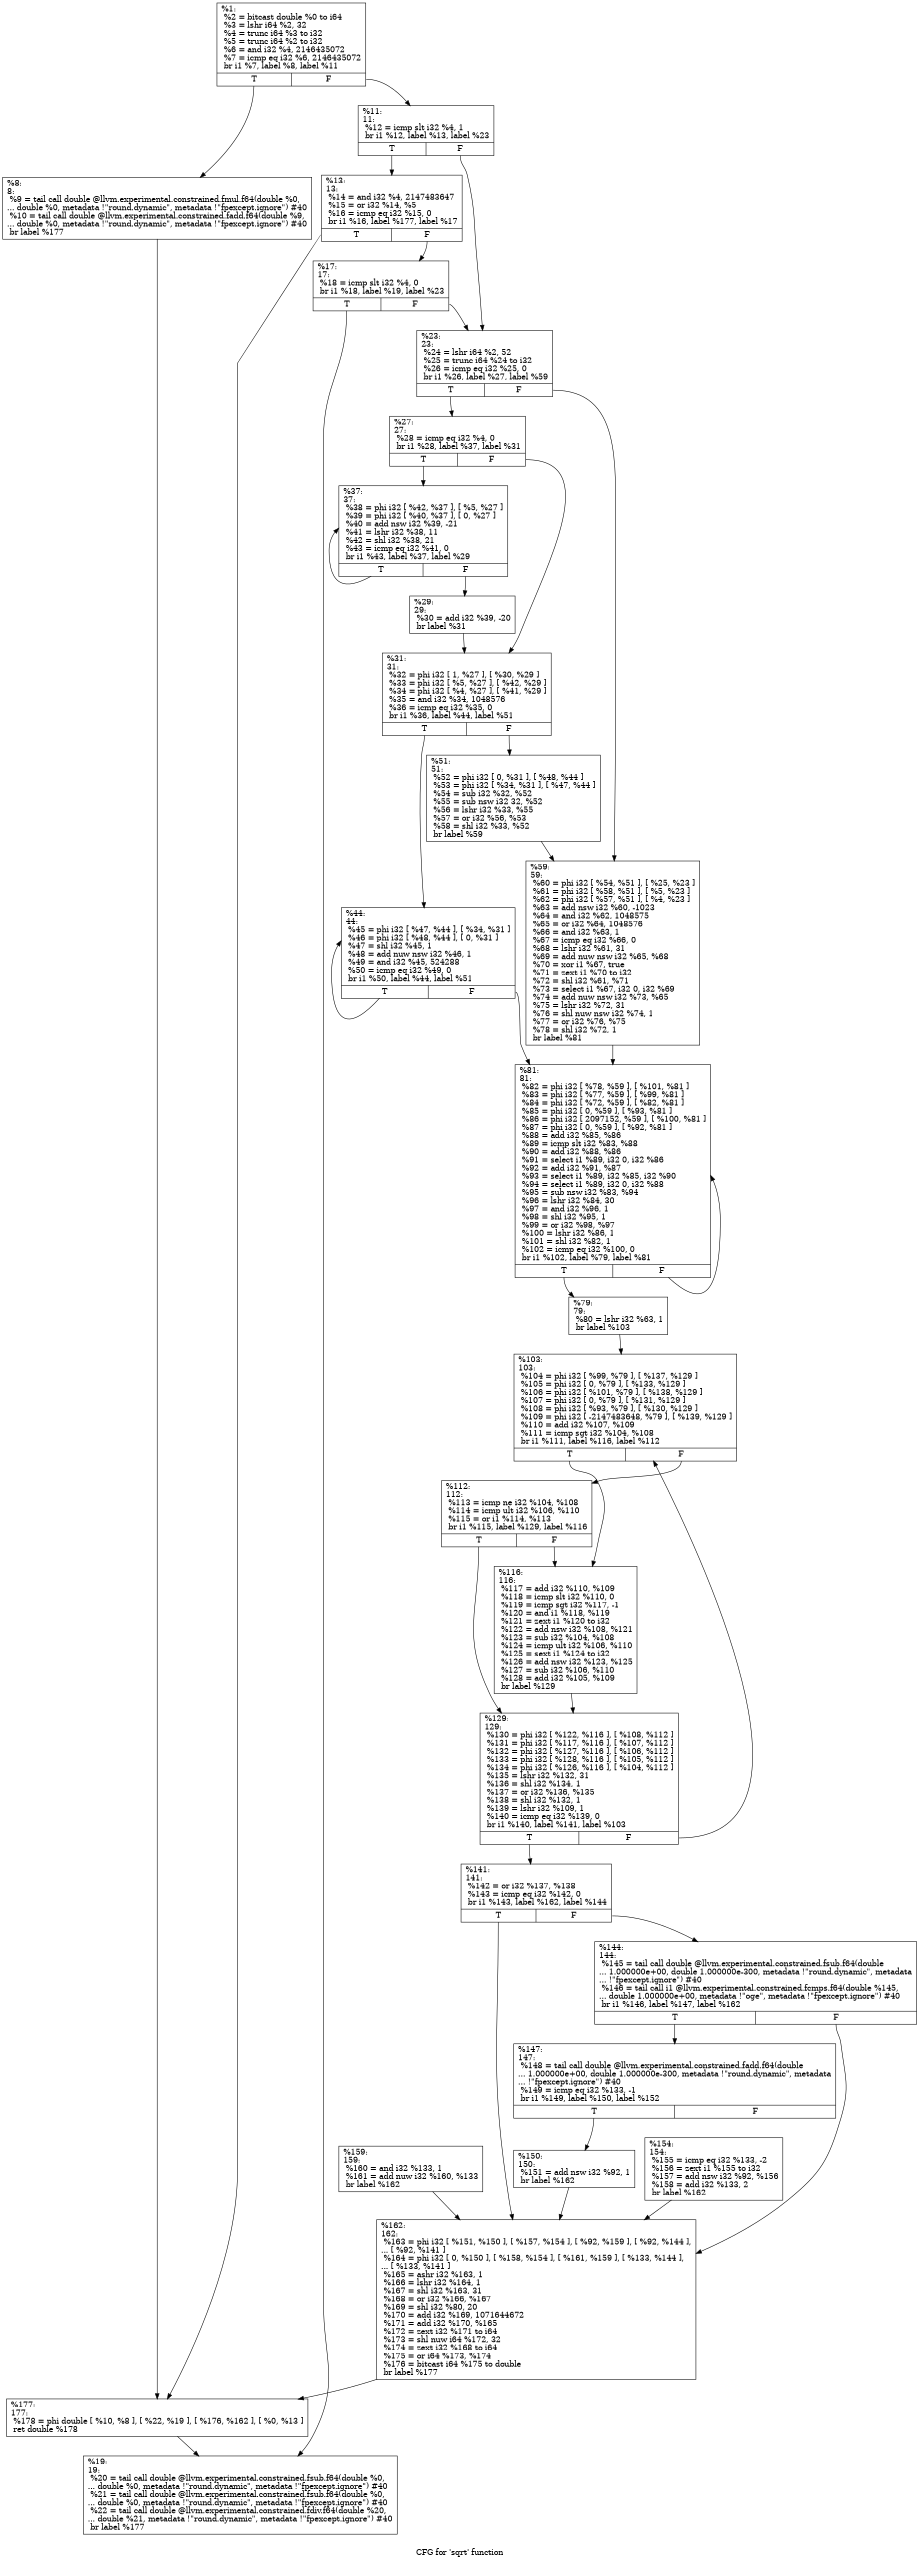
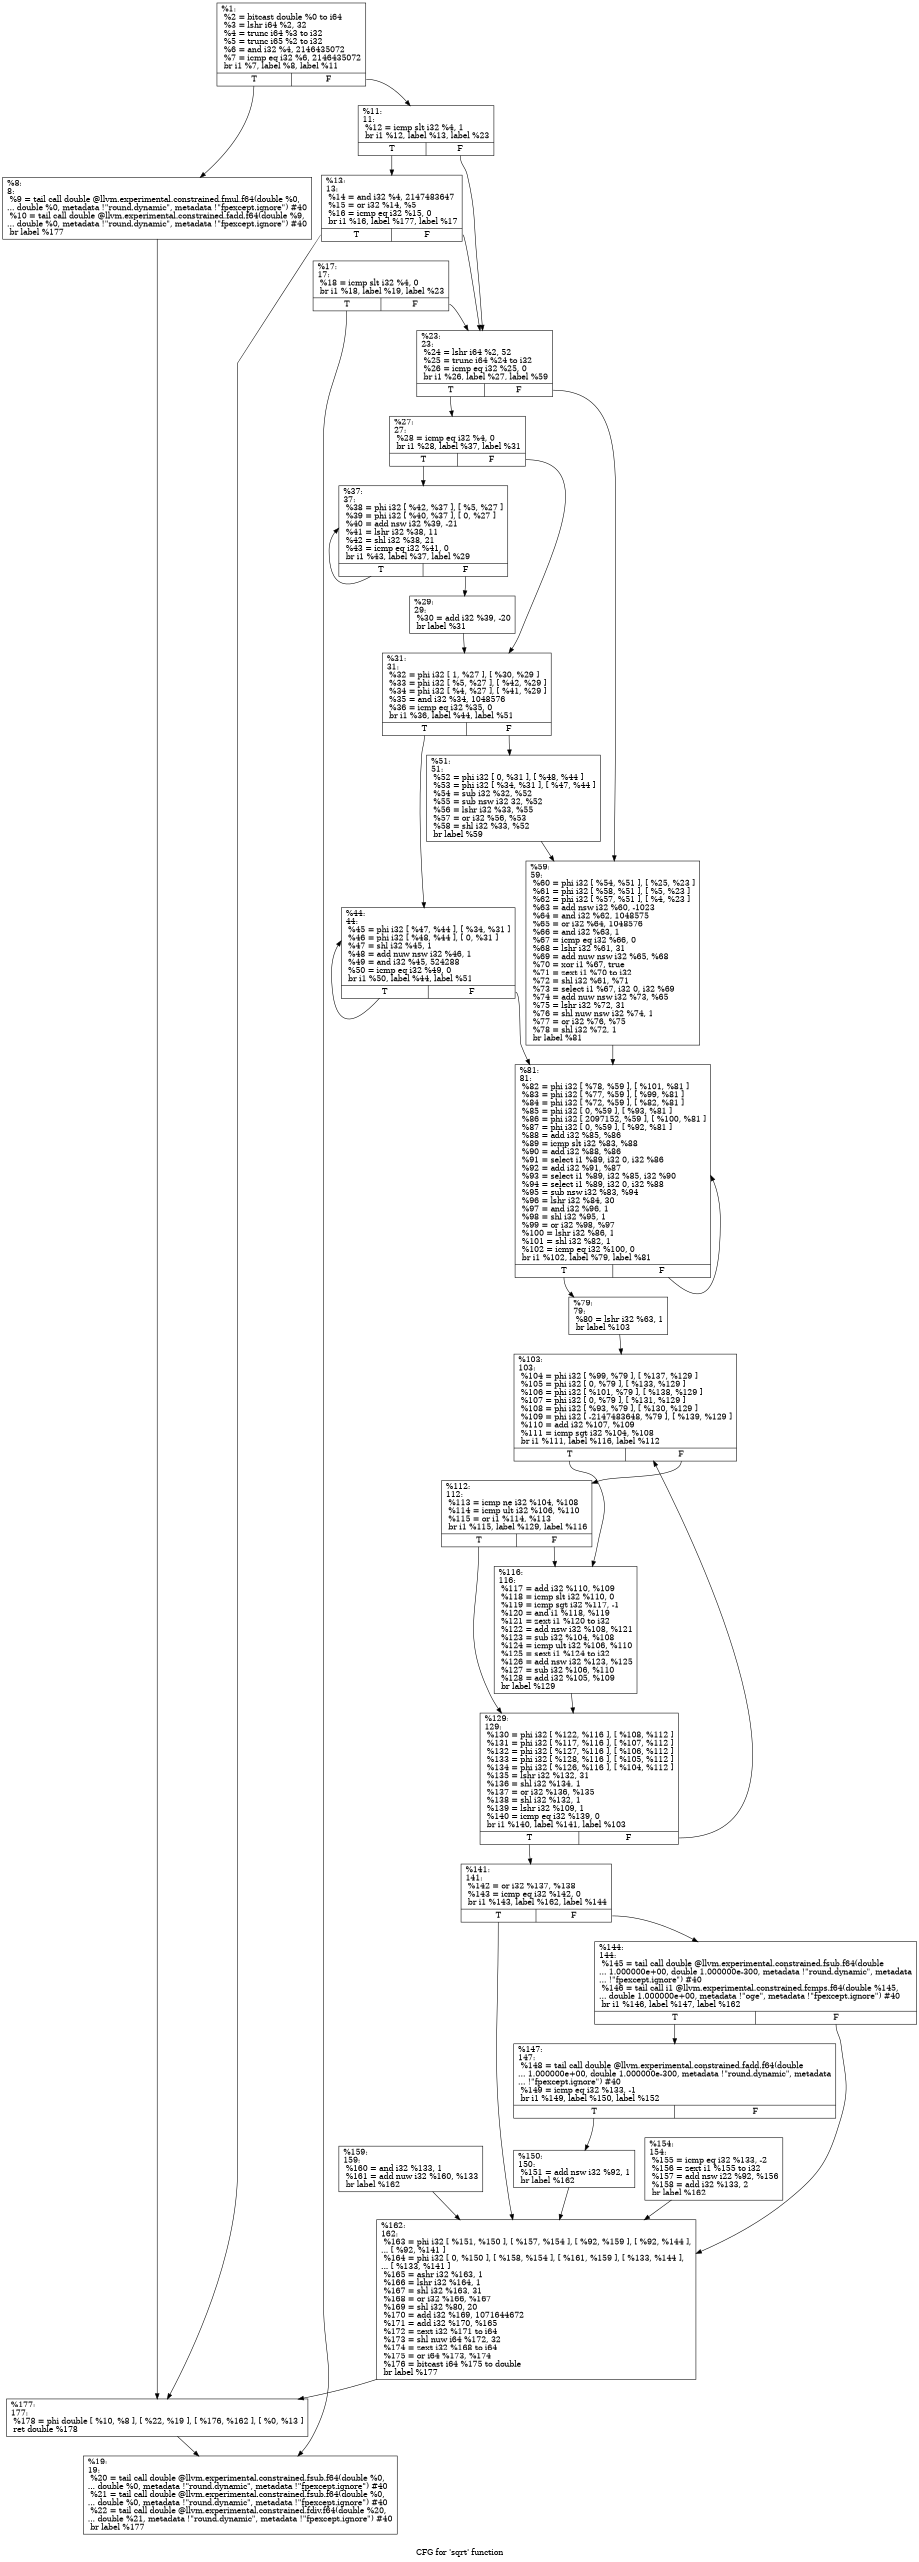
node "%1:": text "%5 = trunc i64 %2 to i32" -> "%5 = trunc i65 %2 to i32"
edge "%13:" -> "%17:": now "%13:" -> "%23:"
node "%154:": text "%157 = add nsw i32 %92, %156" -> "%157 = add nsw i22 %92, %156"
